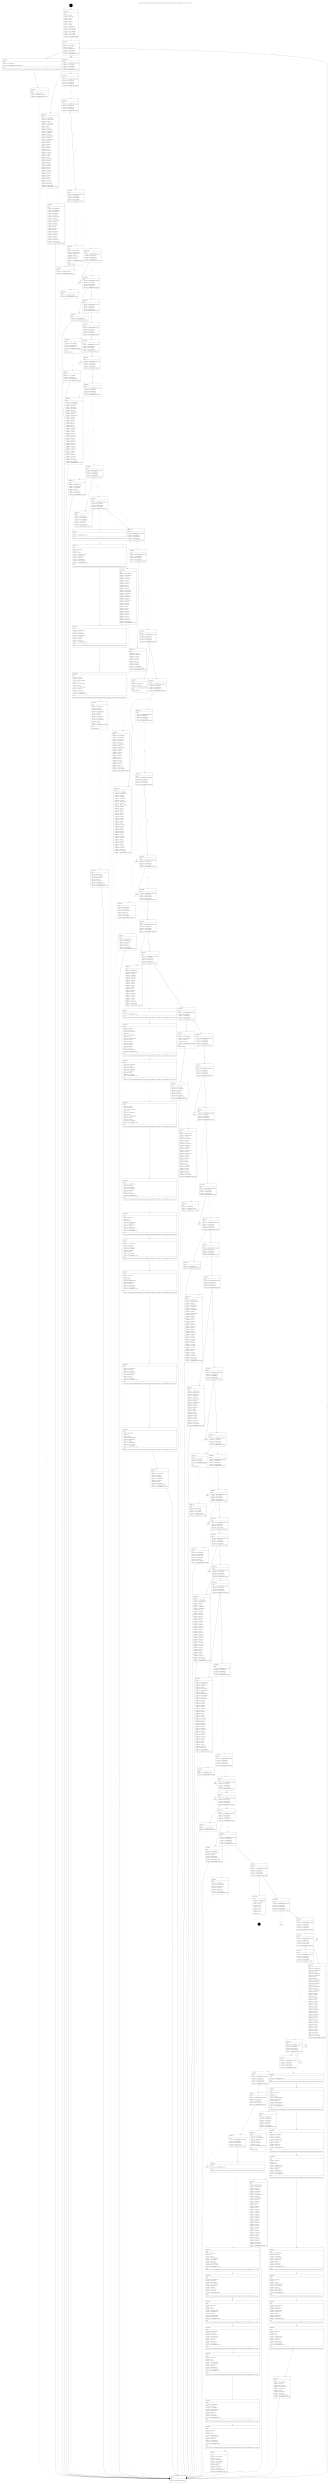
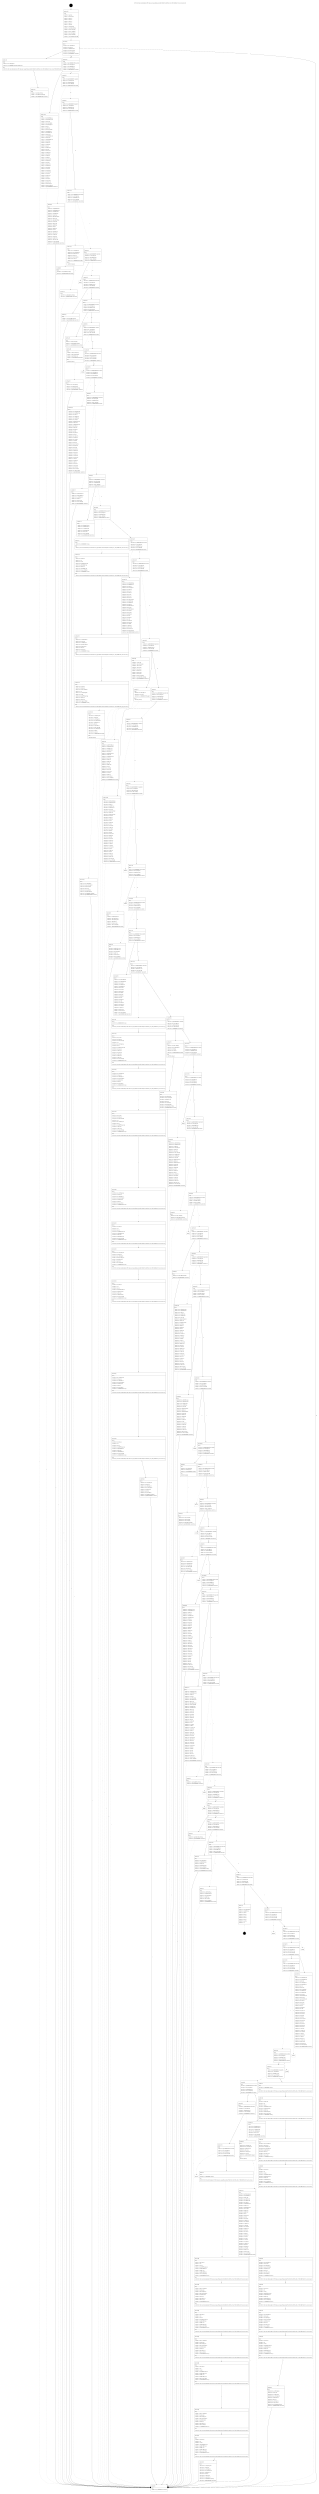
node "0x40274e [19]": added
